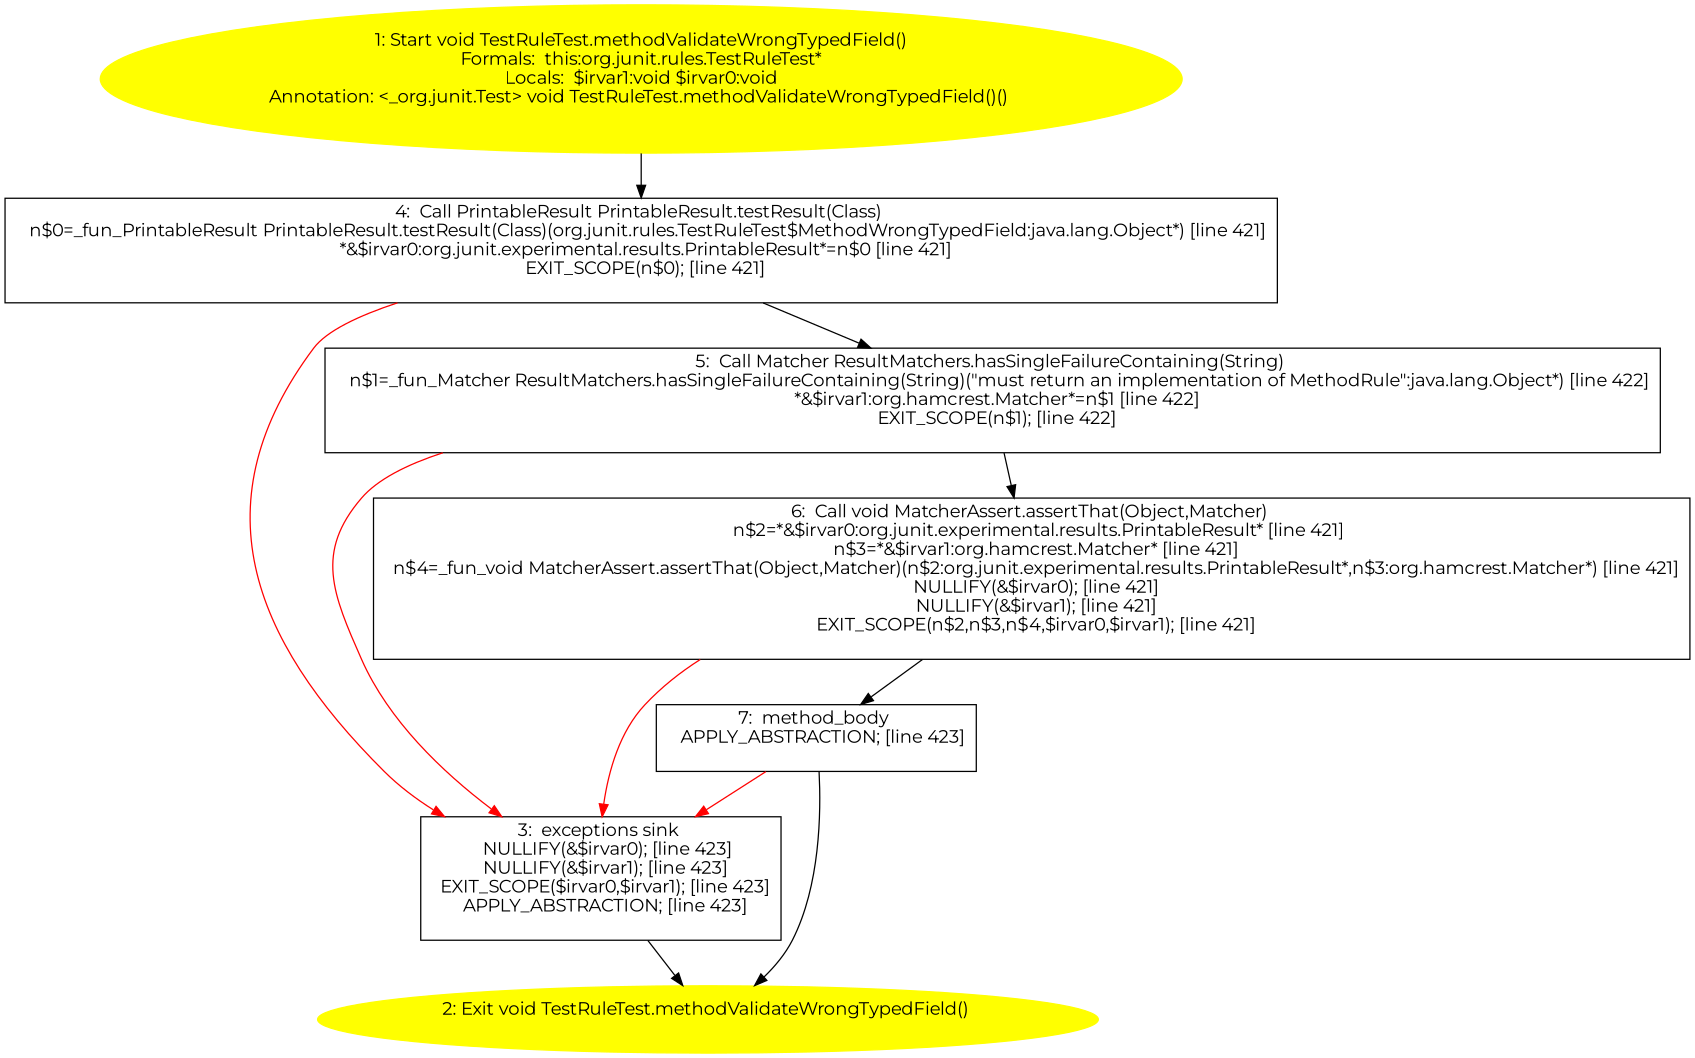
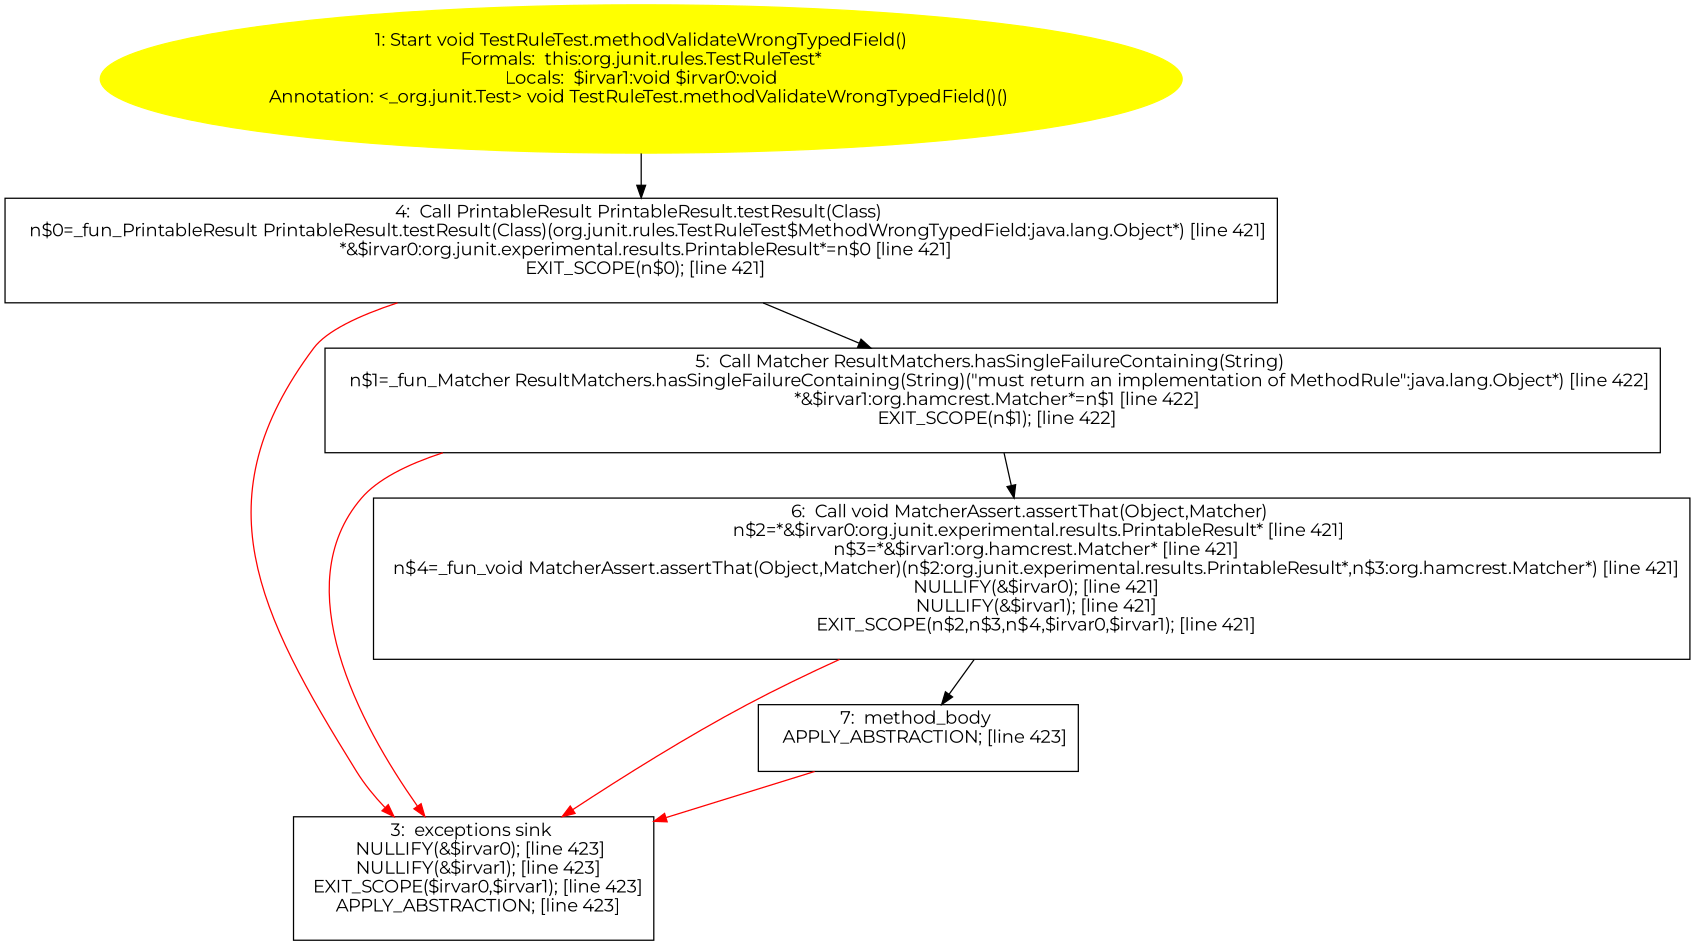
node "2: Exit void TestRuleTest.methodValidateWrongTypedField()": removed
